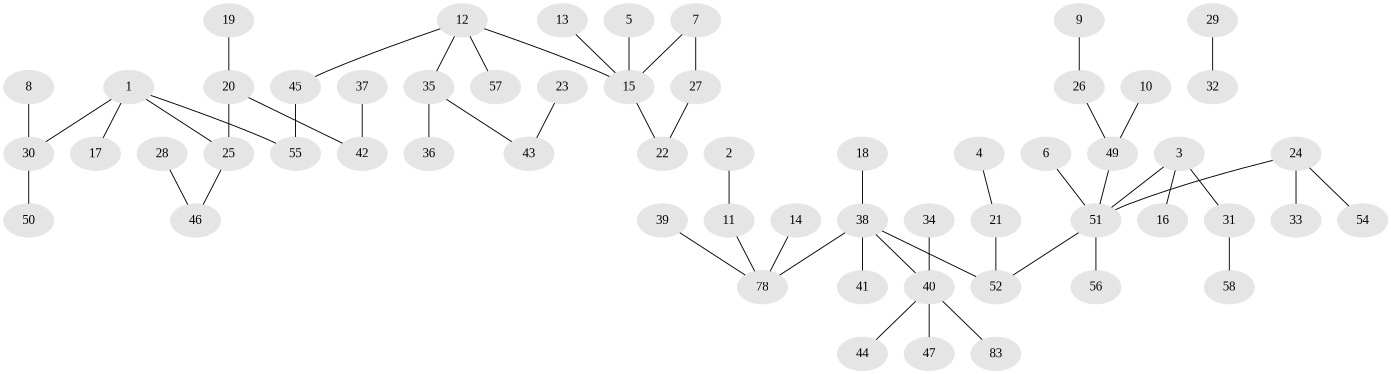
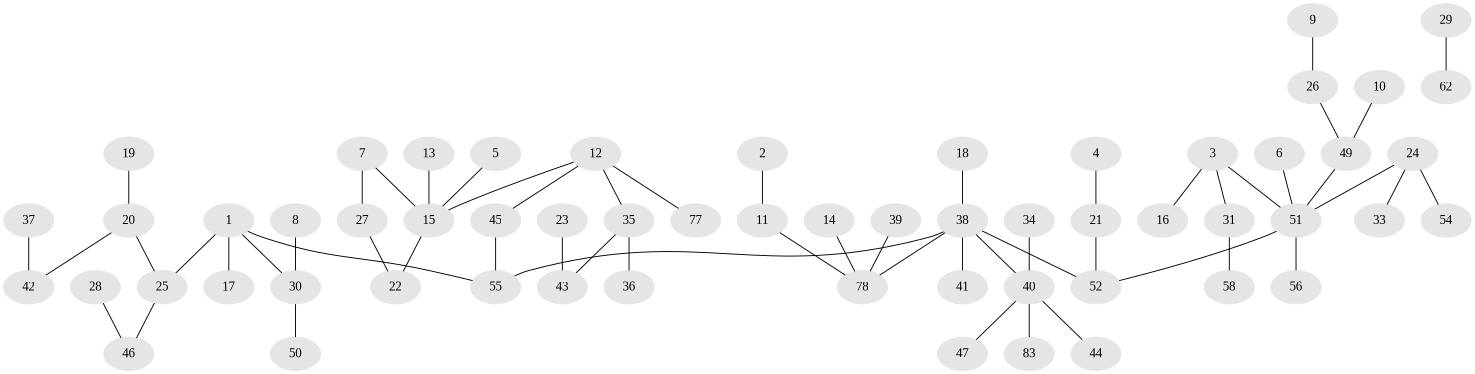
node "57": label "57" -> "77"
node "32": label "32" -> "62"
edge "38" -- "55": added
